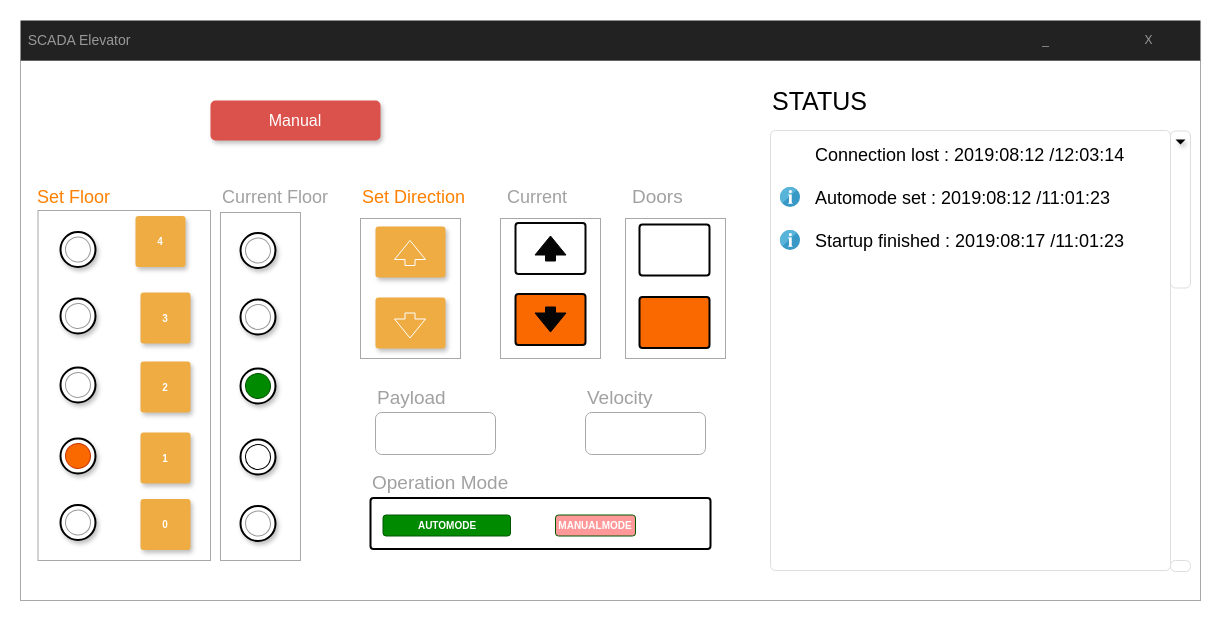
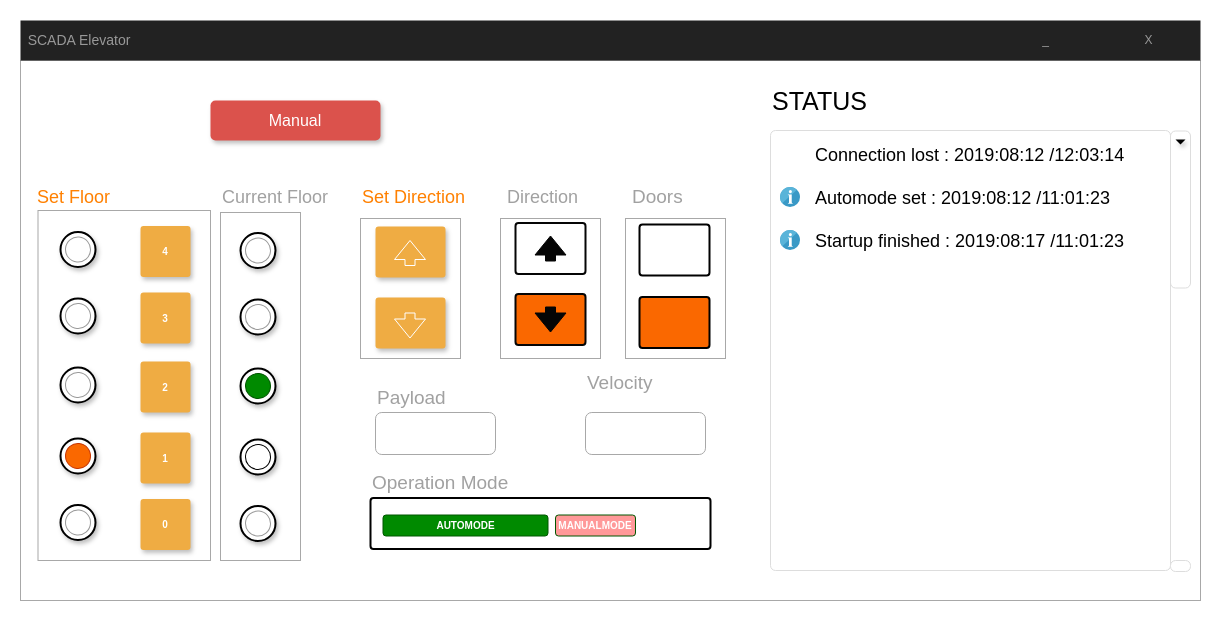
node "Current": label "Current" -> "Direction"
node "4": moved (161, 242) -> (166, 252)
node "Velocity": moved (646, 399) -> (646, 384)
node "AUTOMODE": size 128x21 -> 165x21
